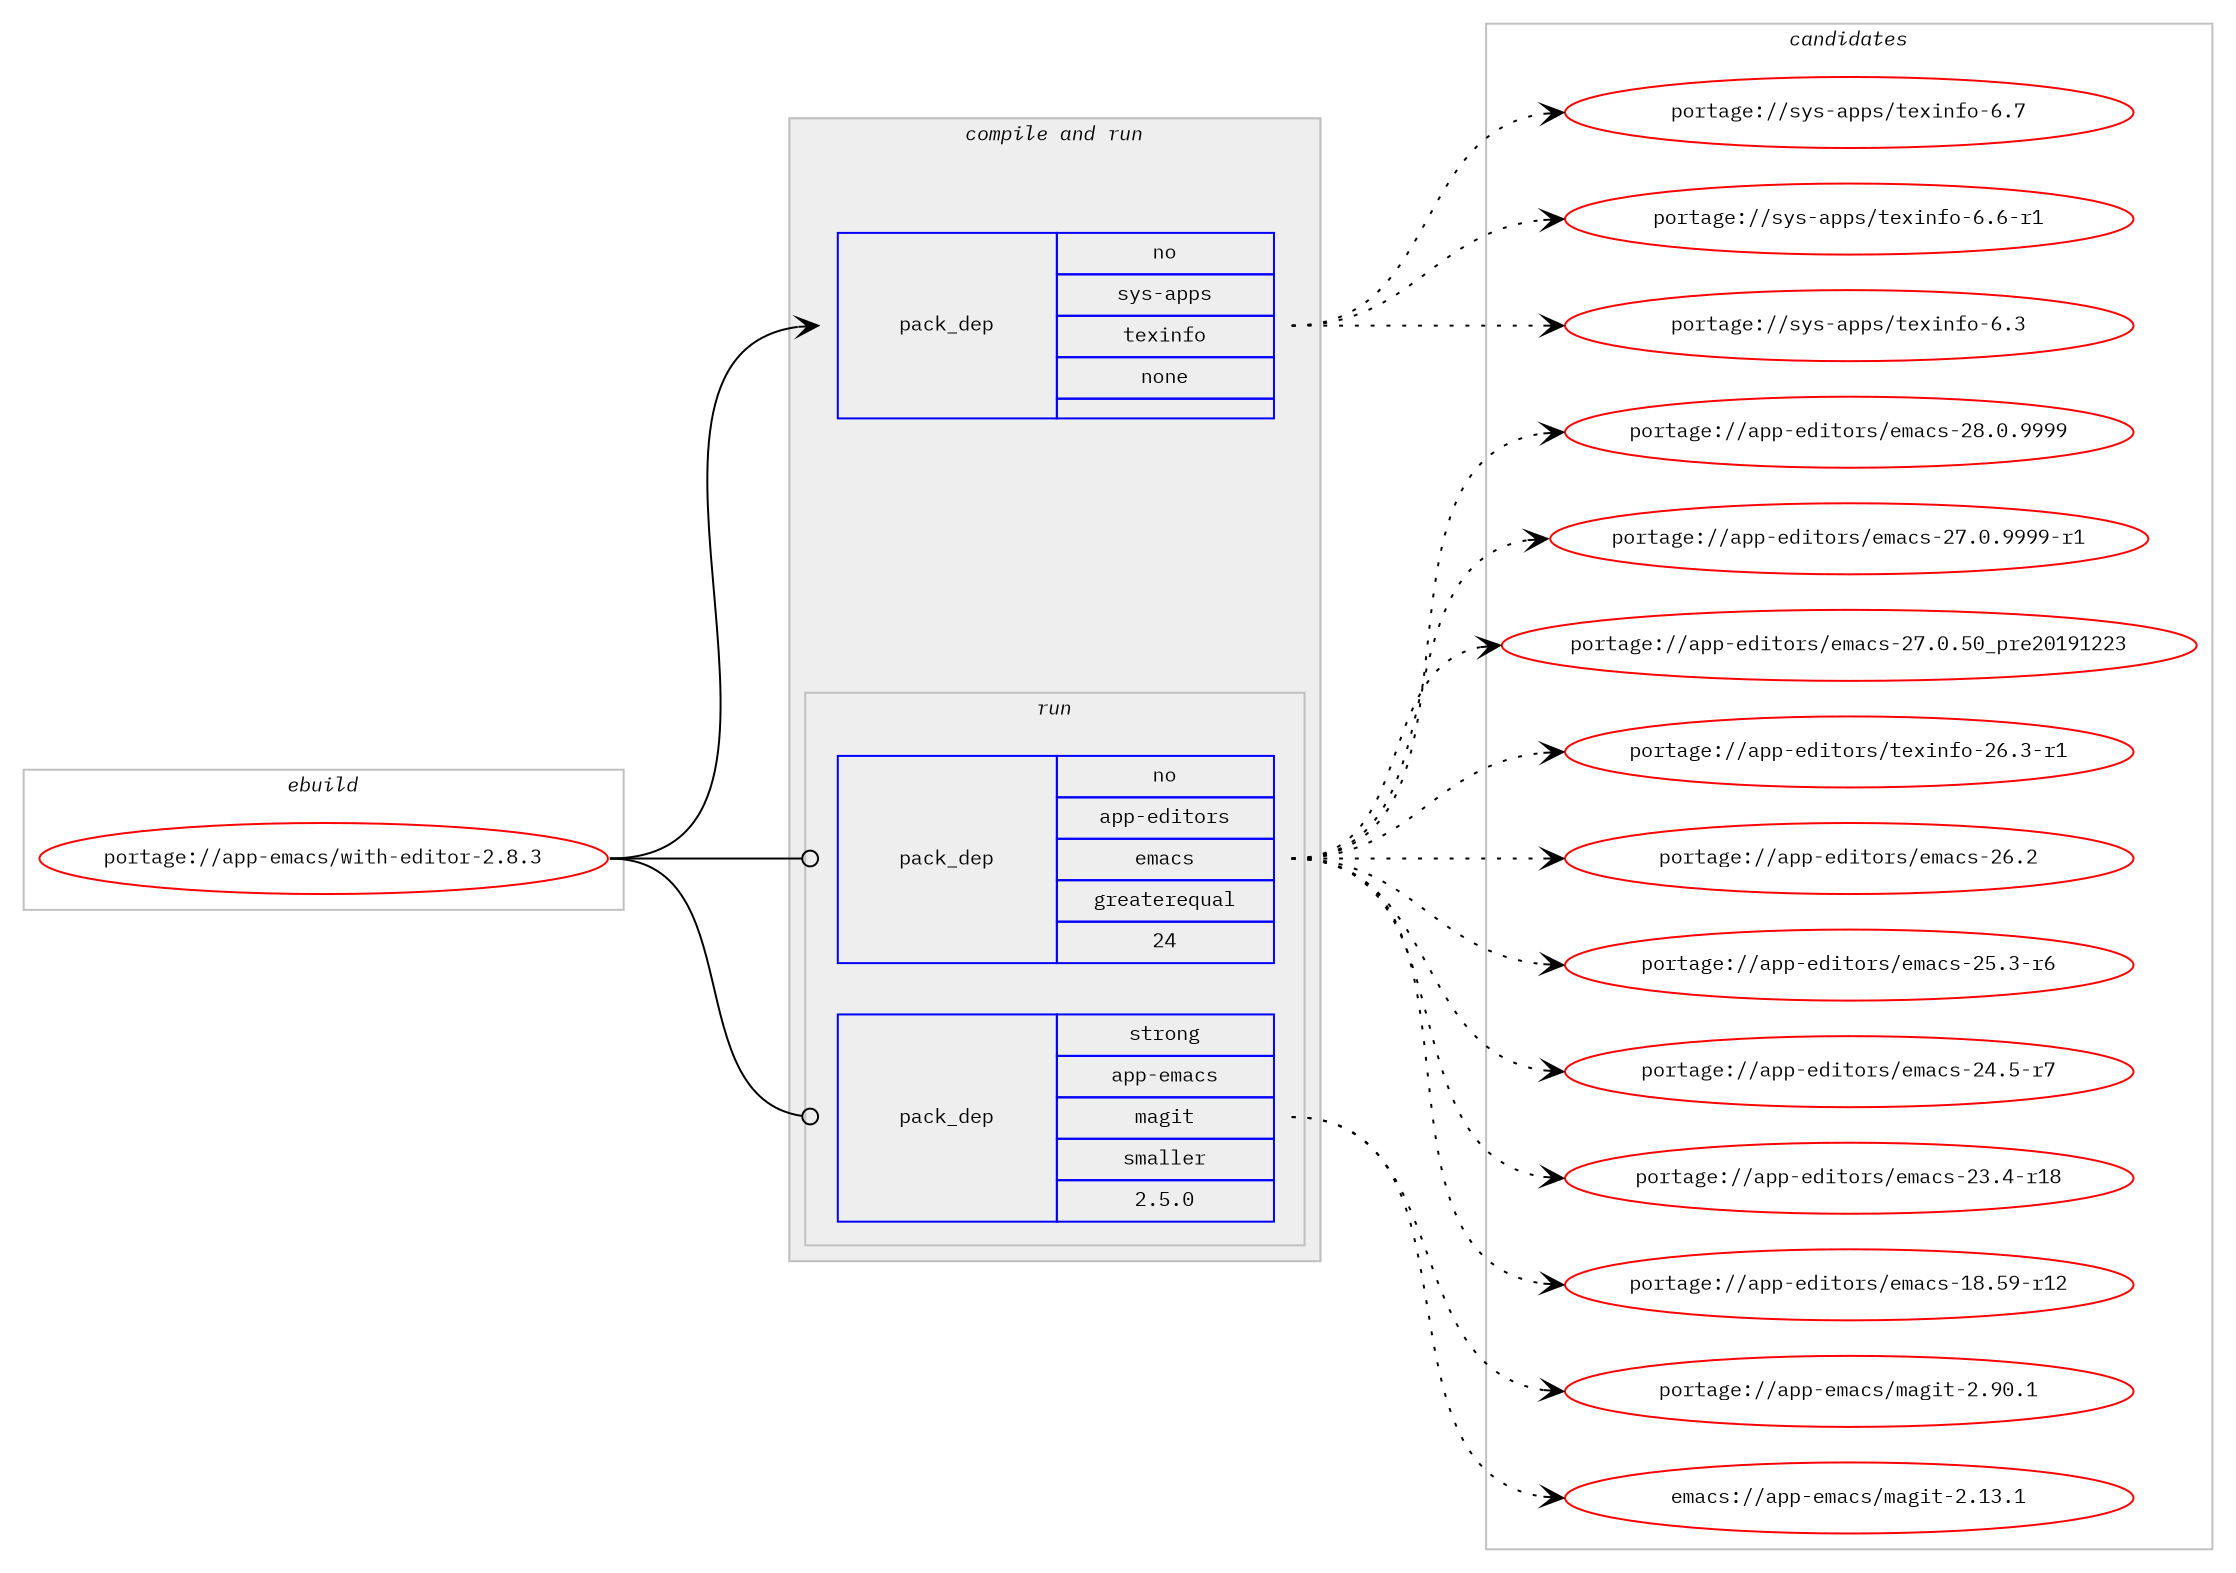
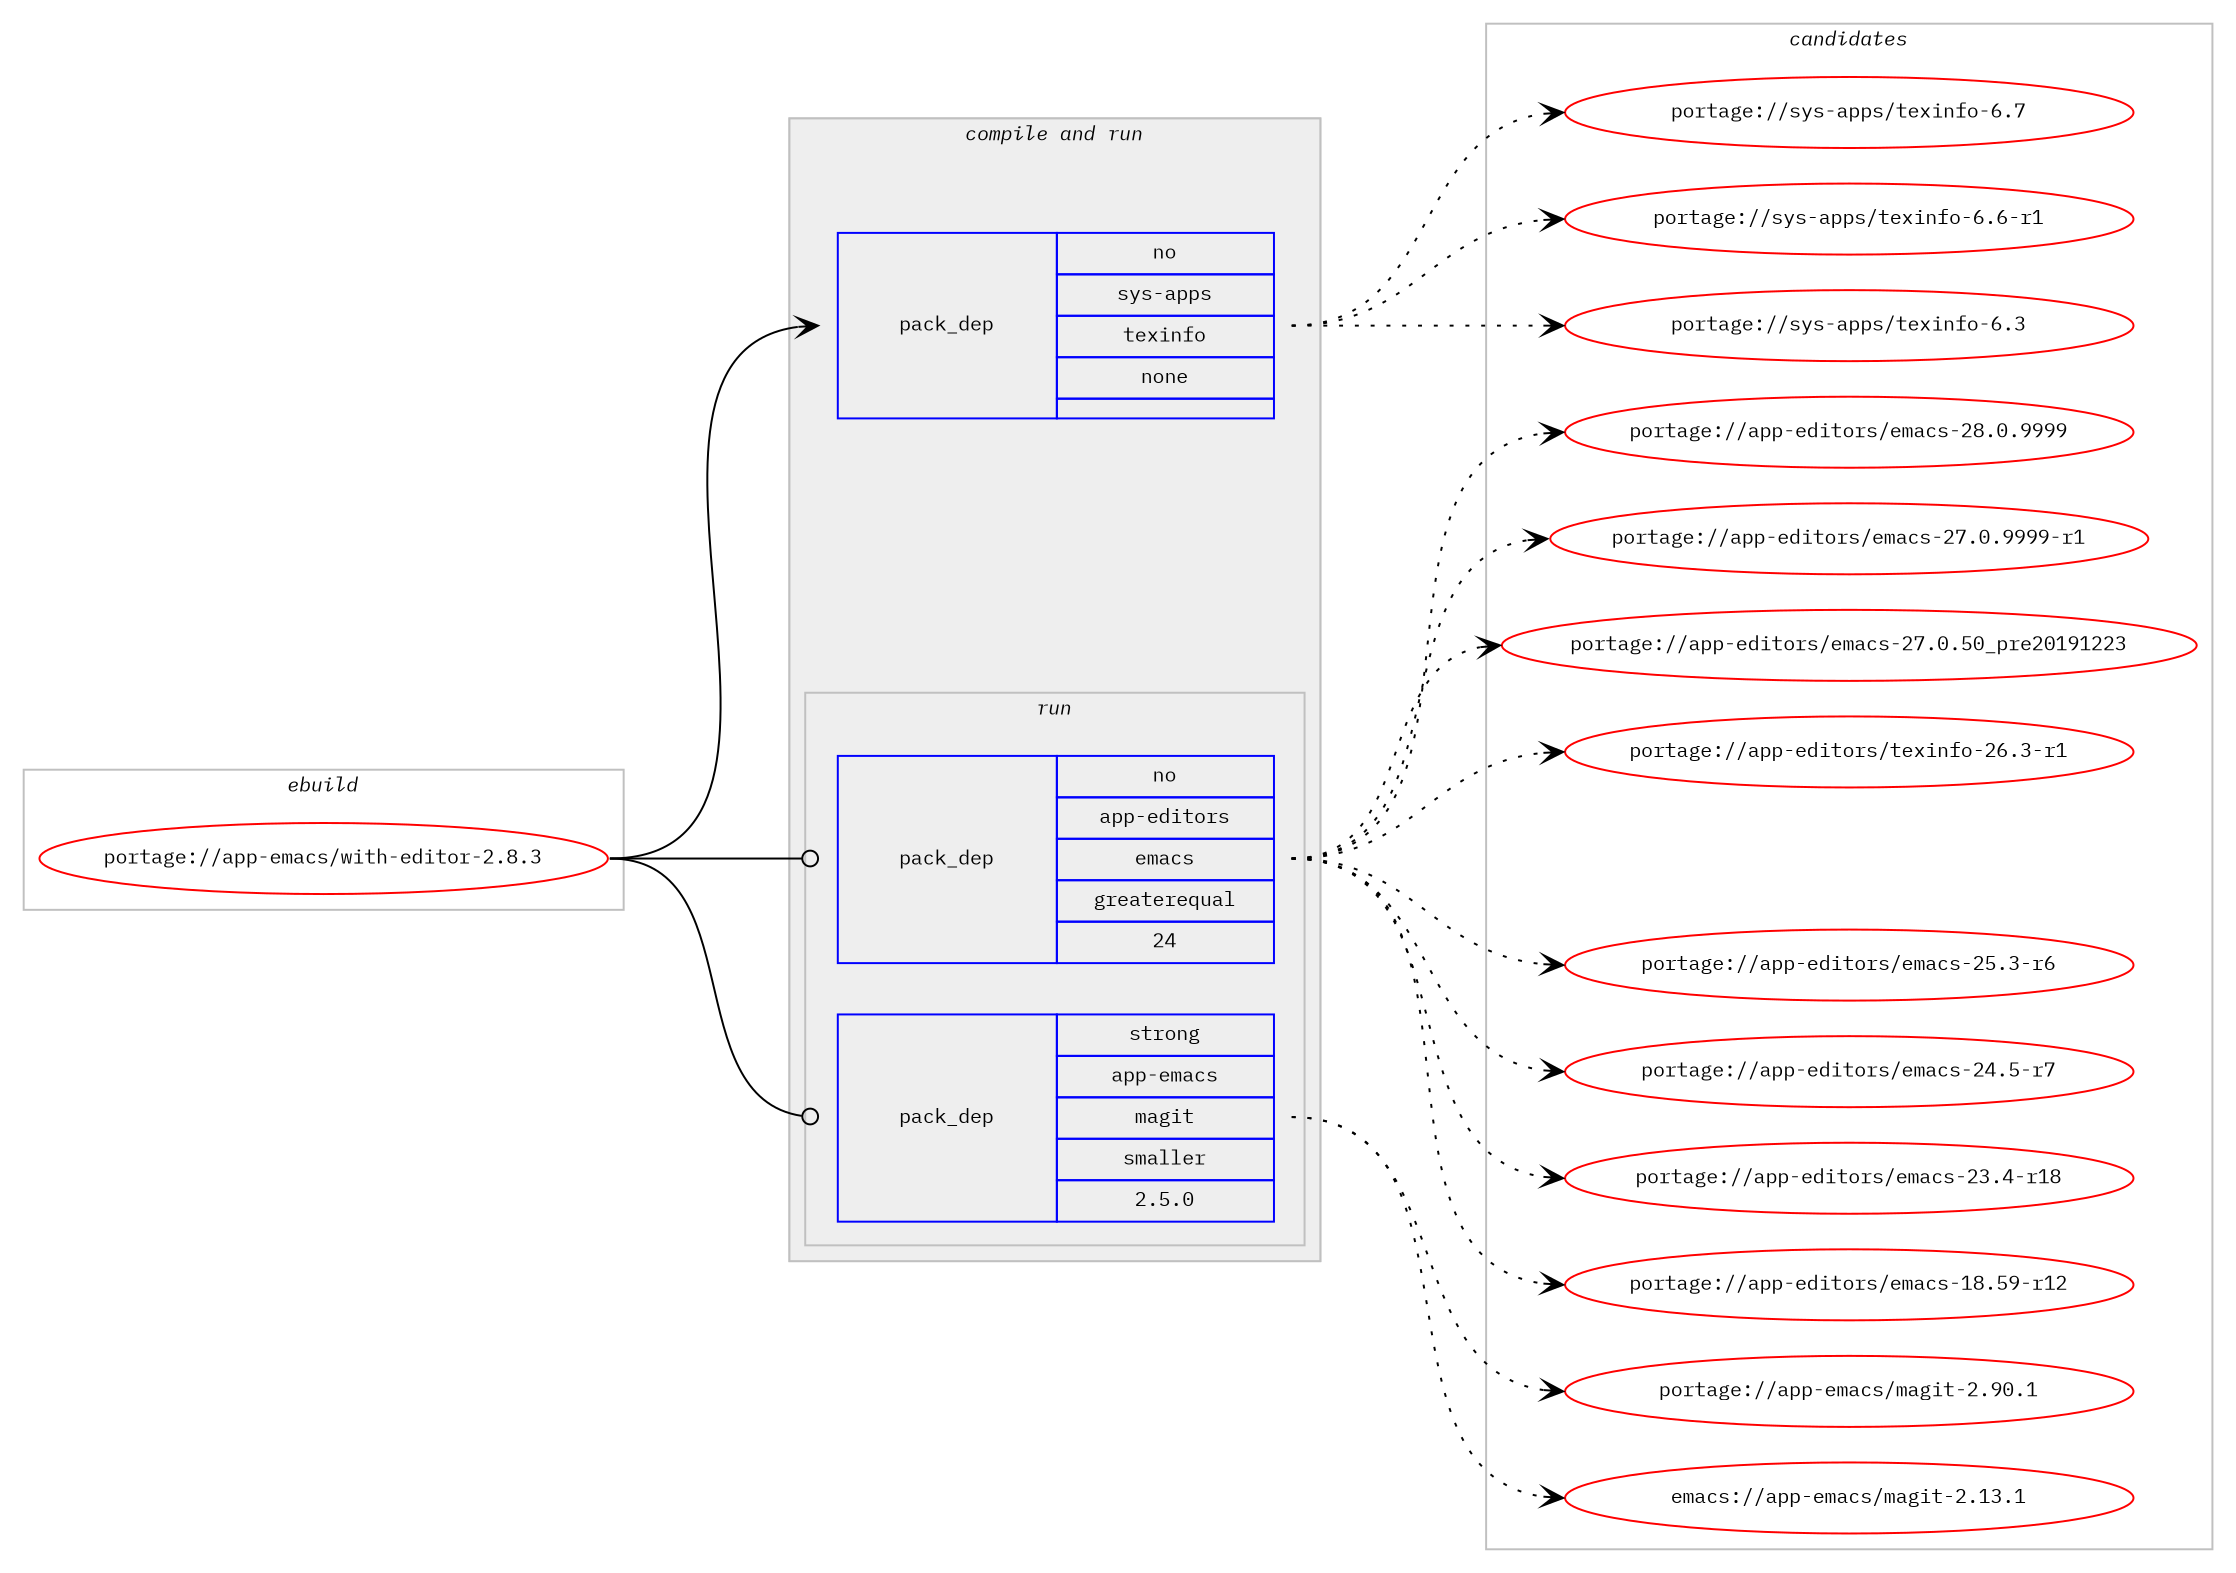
node "portage://app-editors/emacs-26.2": removed
